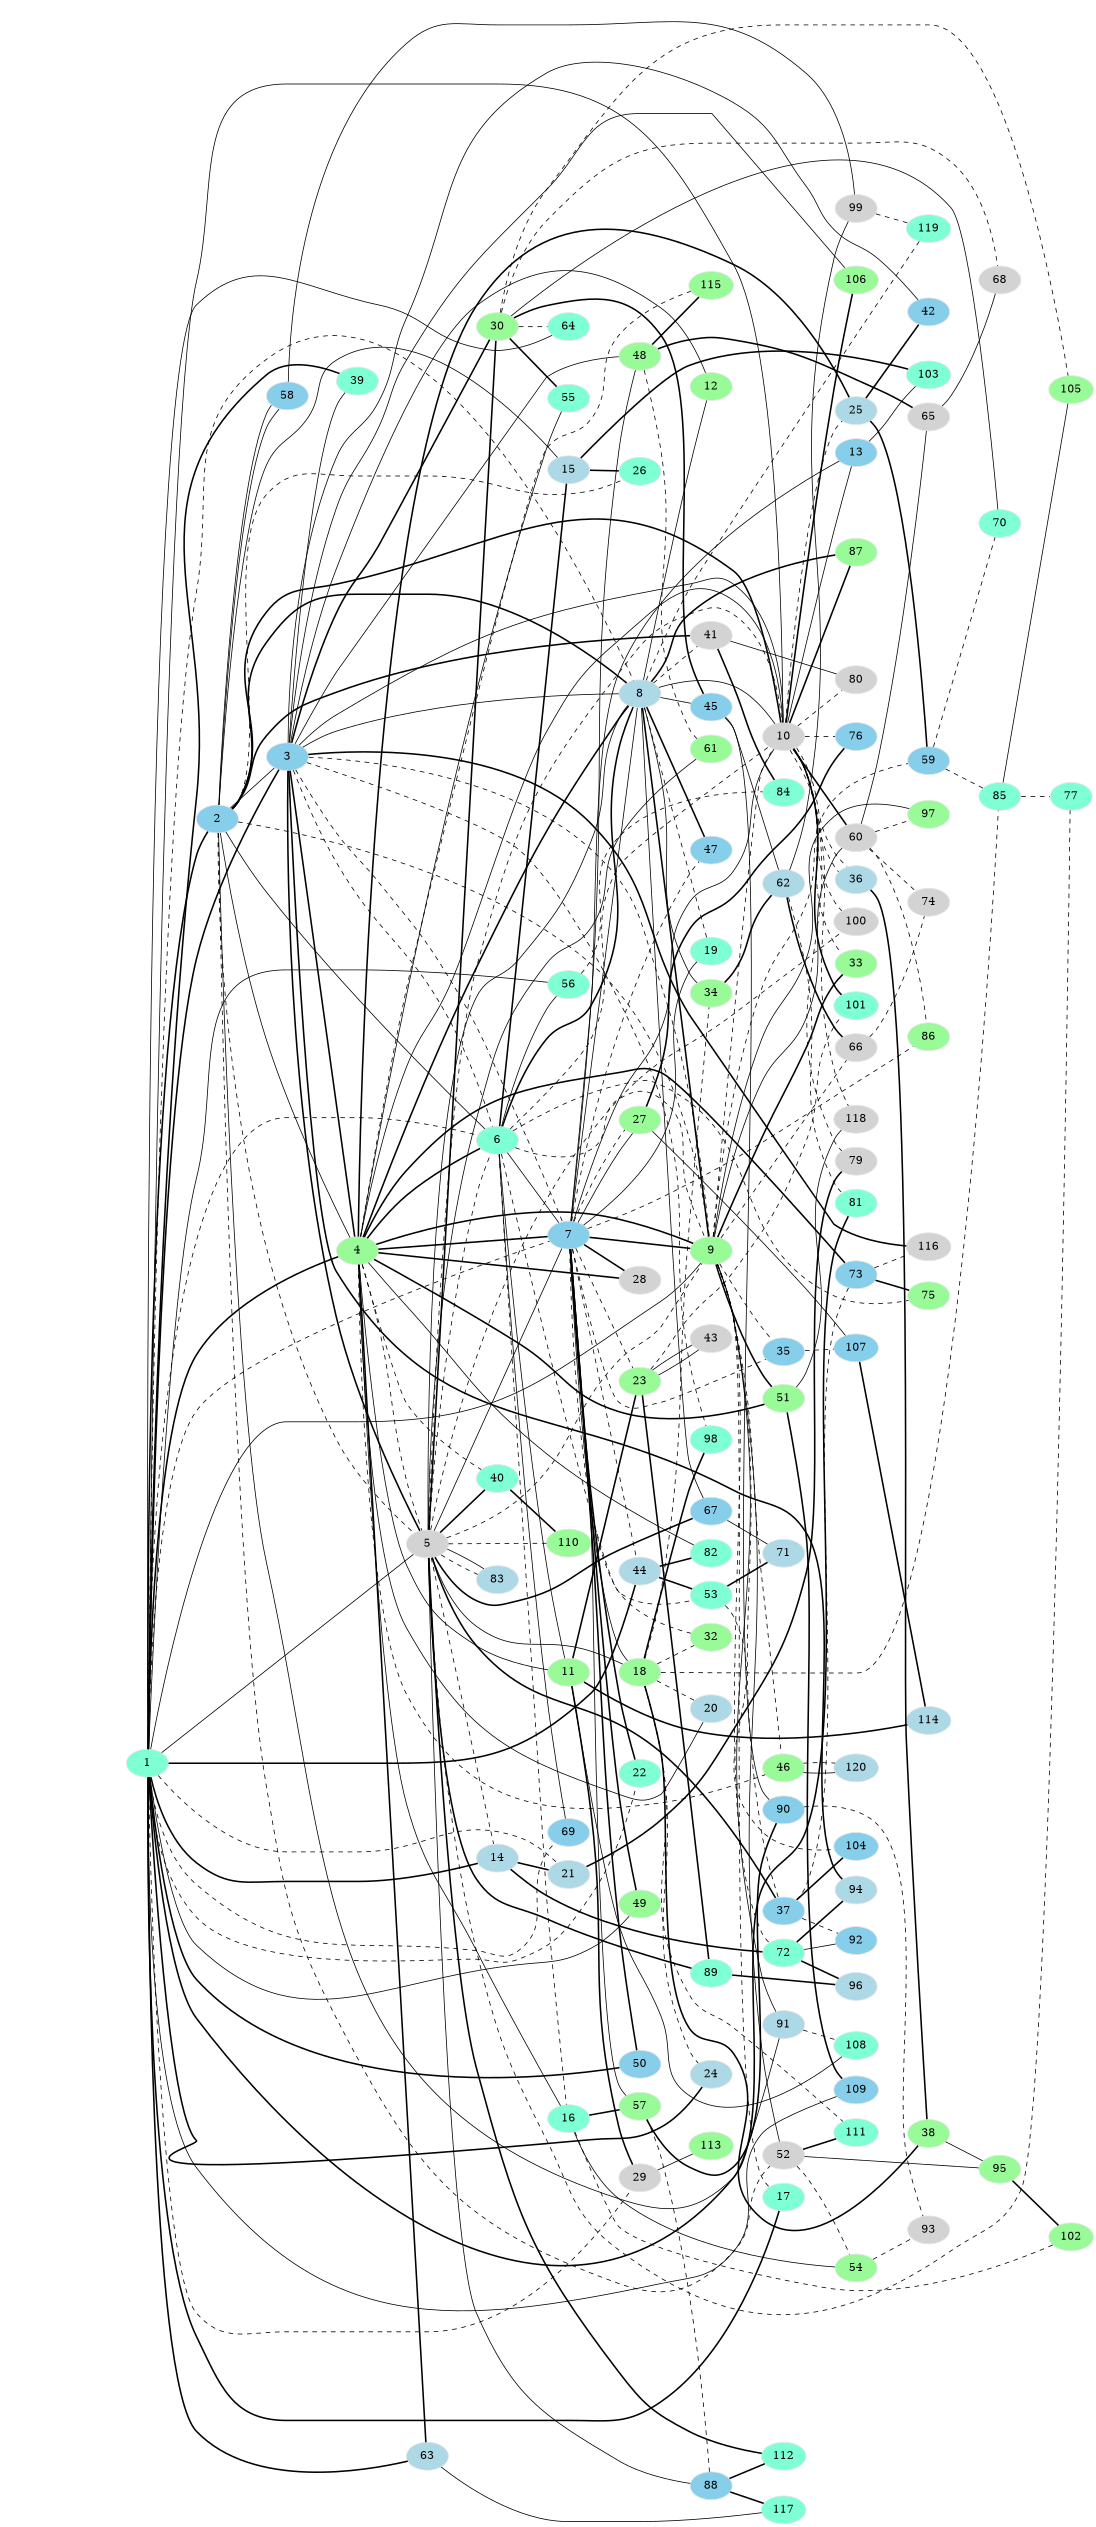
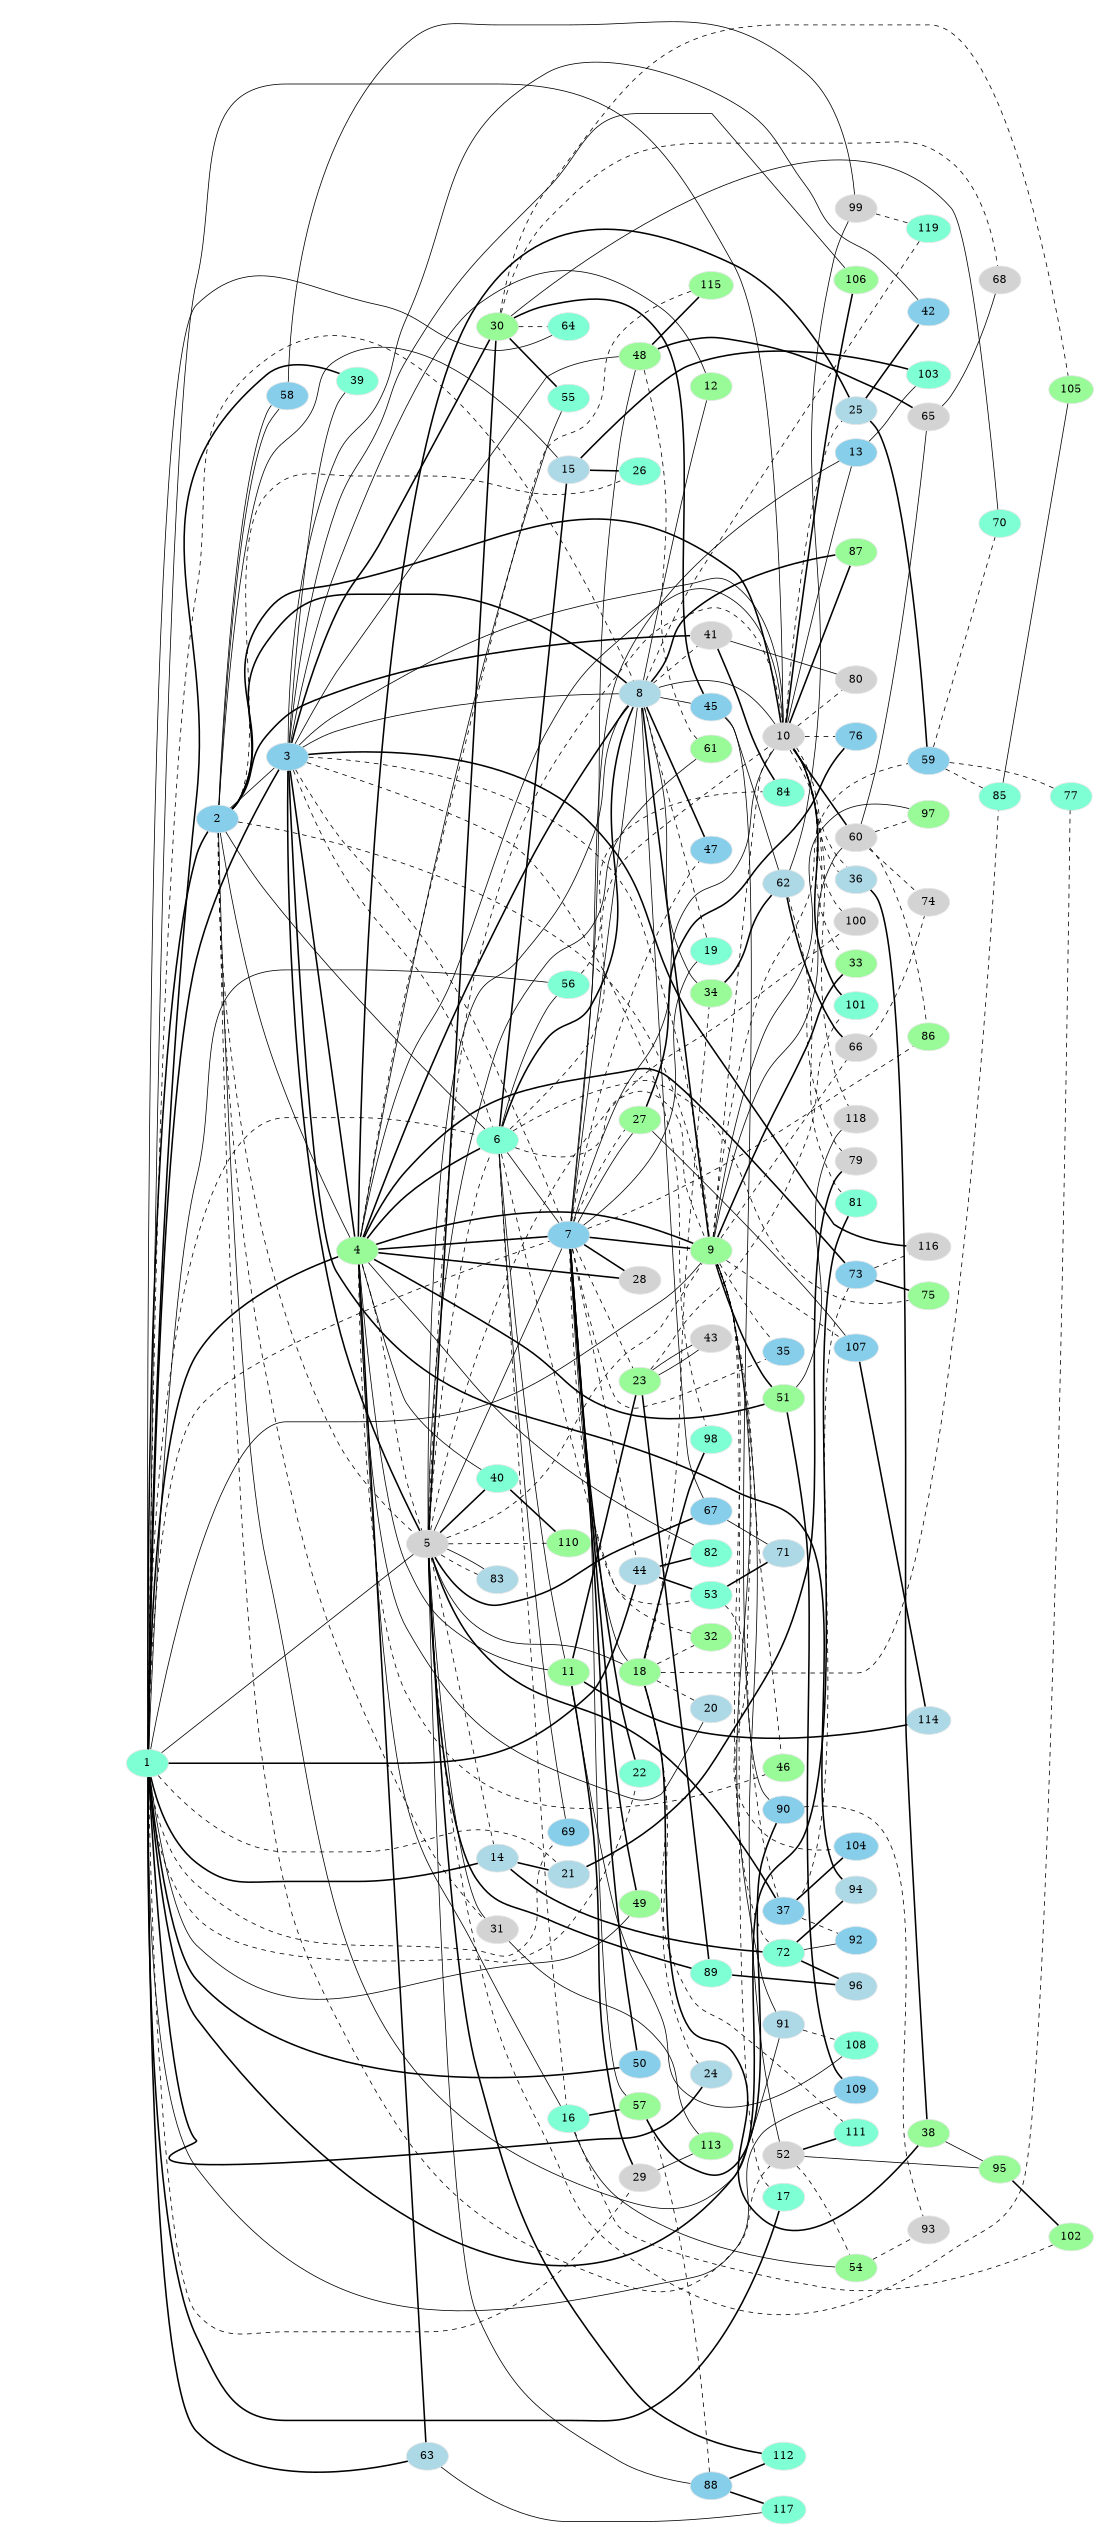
edge "85" -- "77": now "59" -- "77"
edge "107" -- "35": now "107" -- "9"
edge "4" -- "40": style dashed -> solid
node "120": removed
node "31": added
